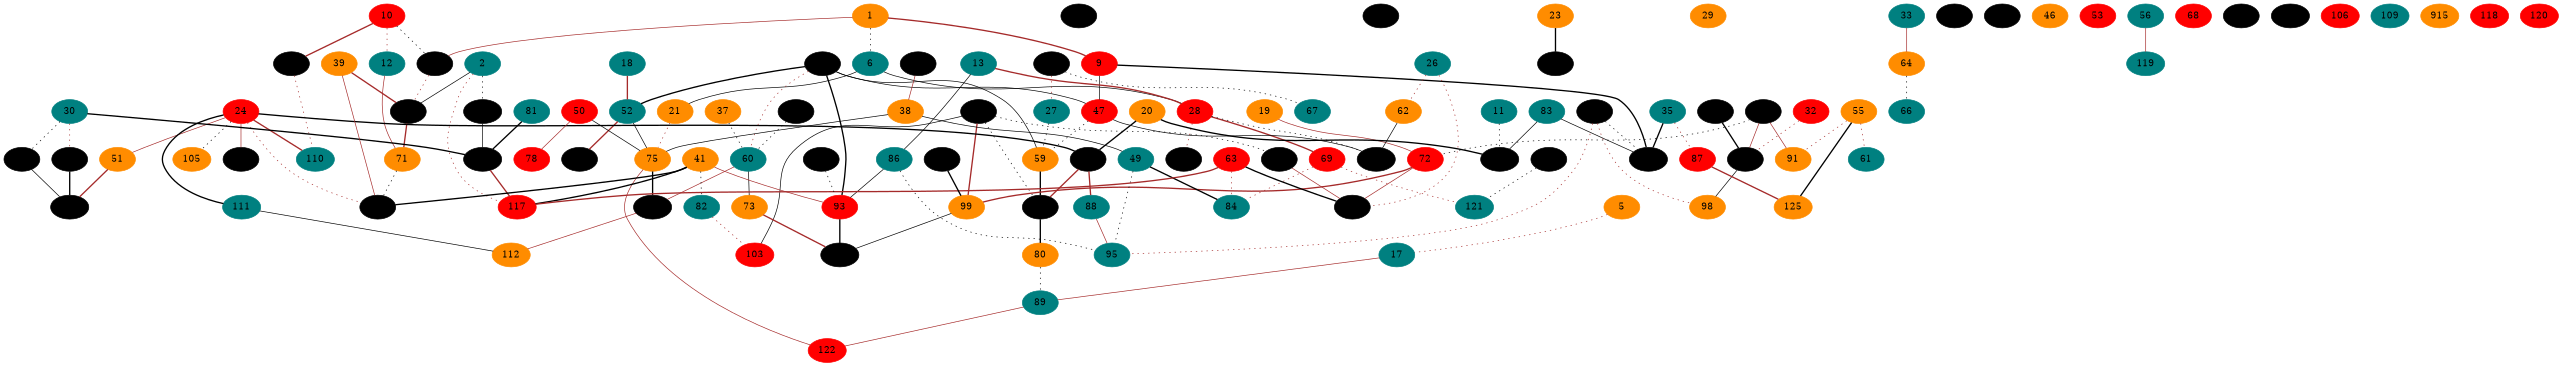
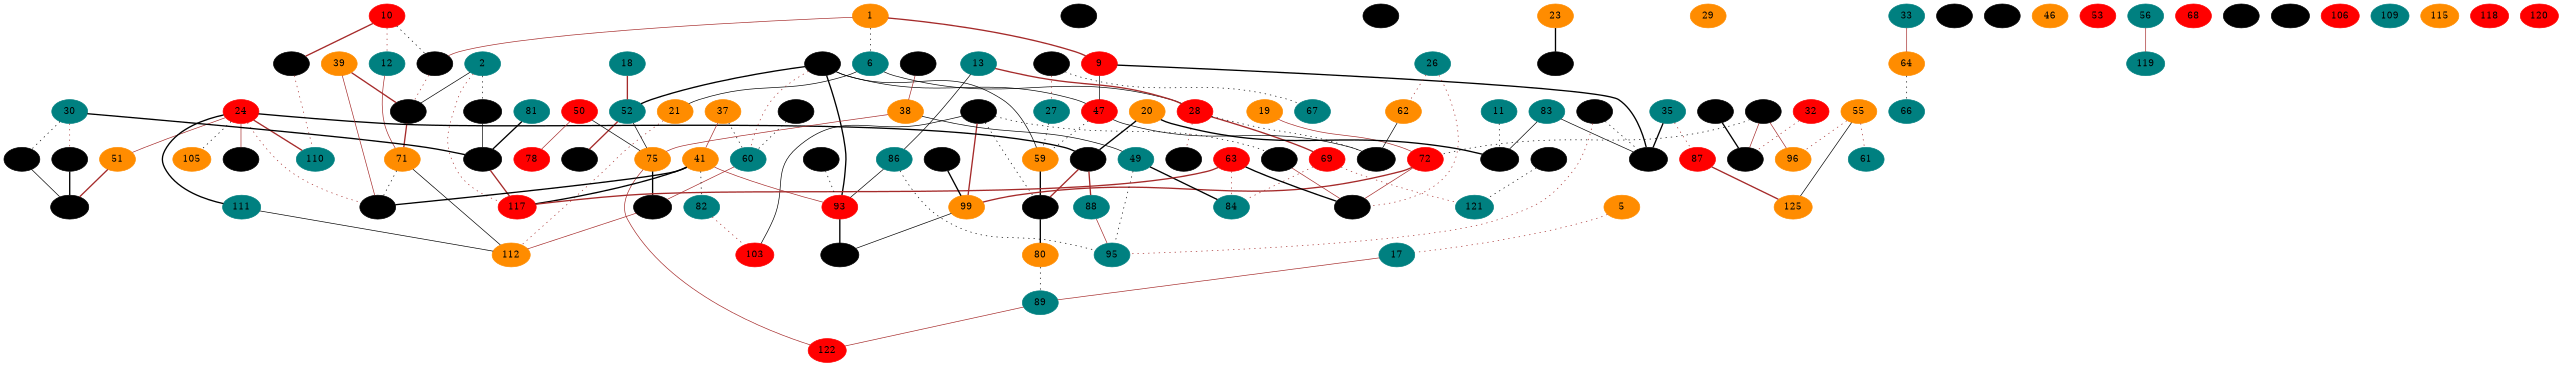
node "915": label "915" -> "115"
edge "38" -- "75": color black -> brown
edge "21" -- "75": now "21" -- "112"
edge "37" -- "41": added
node "91": label "91" -> "96"
edge "55" -- "125": style bold -> solid
edge "71" -- "112": added
node "73": removed
node "98": removed
